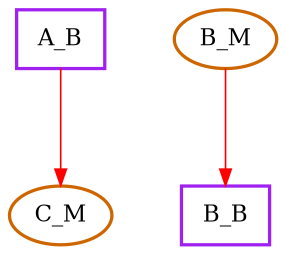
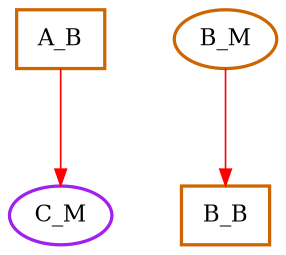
node "A_B": color purple -> darkorange3
node "C_M": color darkorange3 -> purple
node "B_B": color purple -> darkorange3
